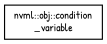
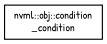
node "nvml::obj::condition _variable": label "nvml::obj::condition _variable" -> "nvml::obj::condition _condition"
